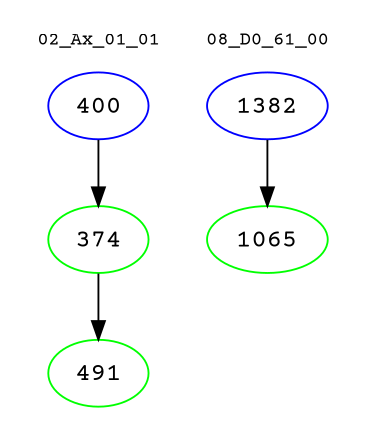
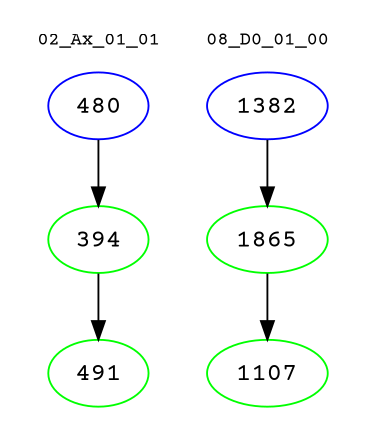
cluster "08_D0_61_00": label "08_D0_61_00" -> "08_D0_01_00"
node "400": label "400" -> "480"
node "374": label "374" -> "394"
node "1065": label "1065" -> "1865"
node "1107": added
